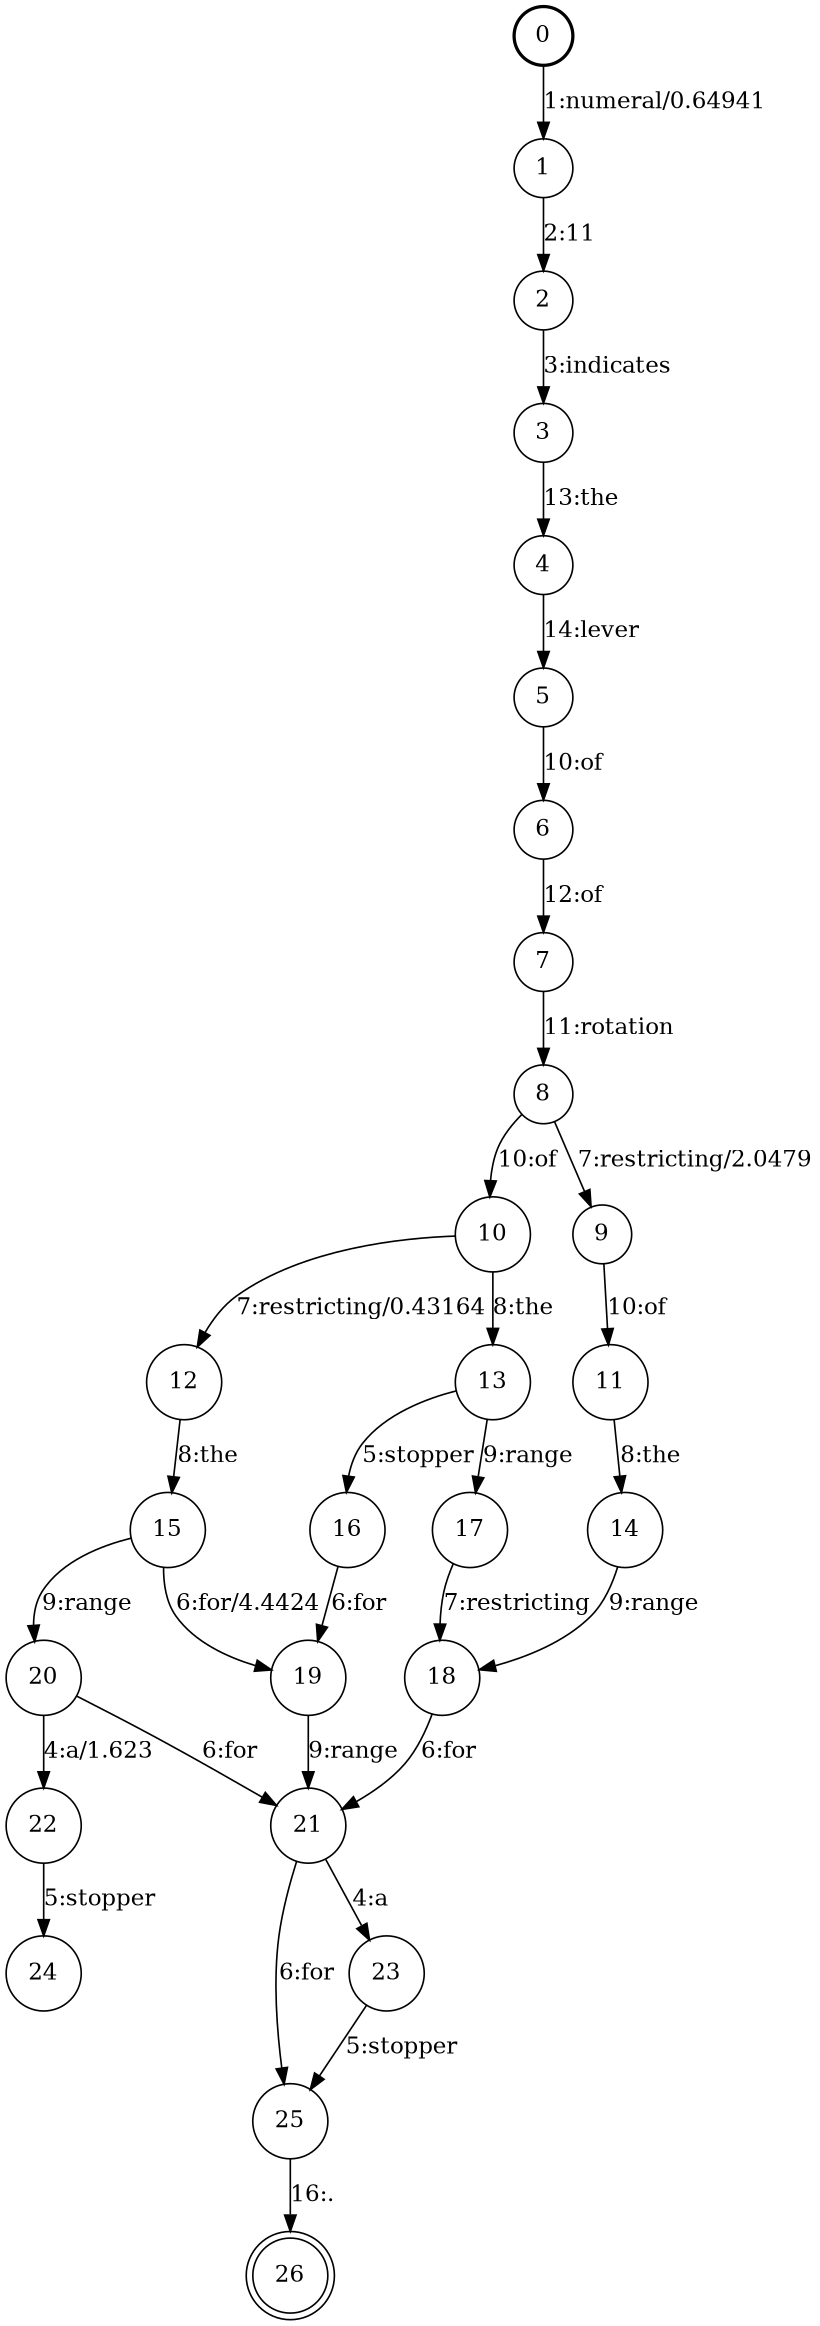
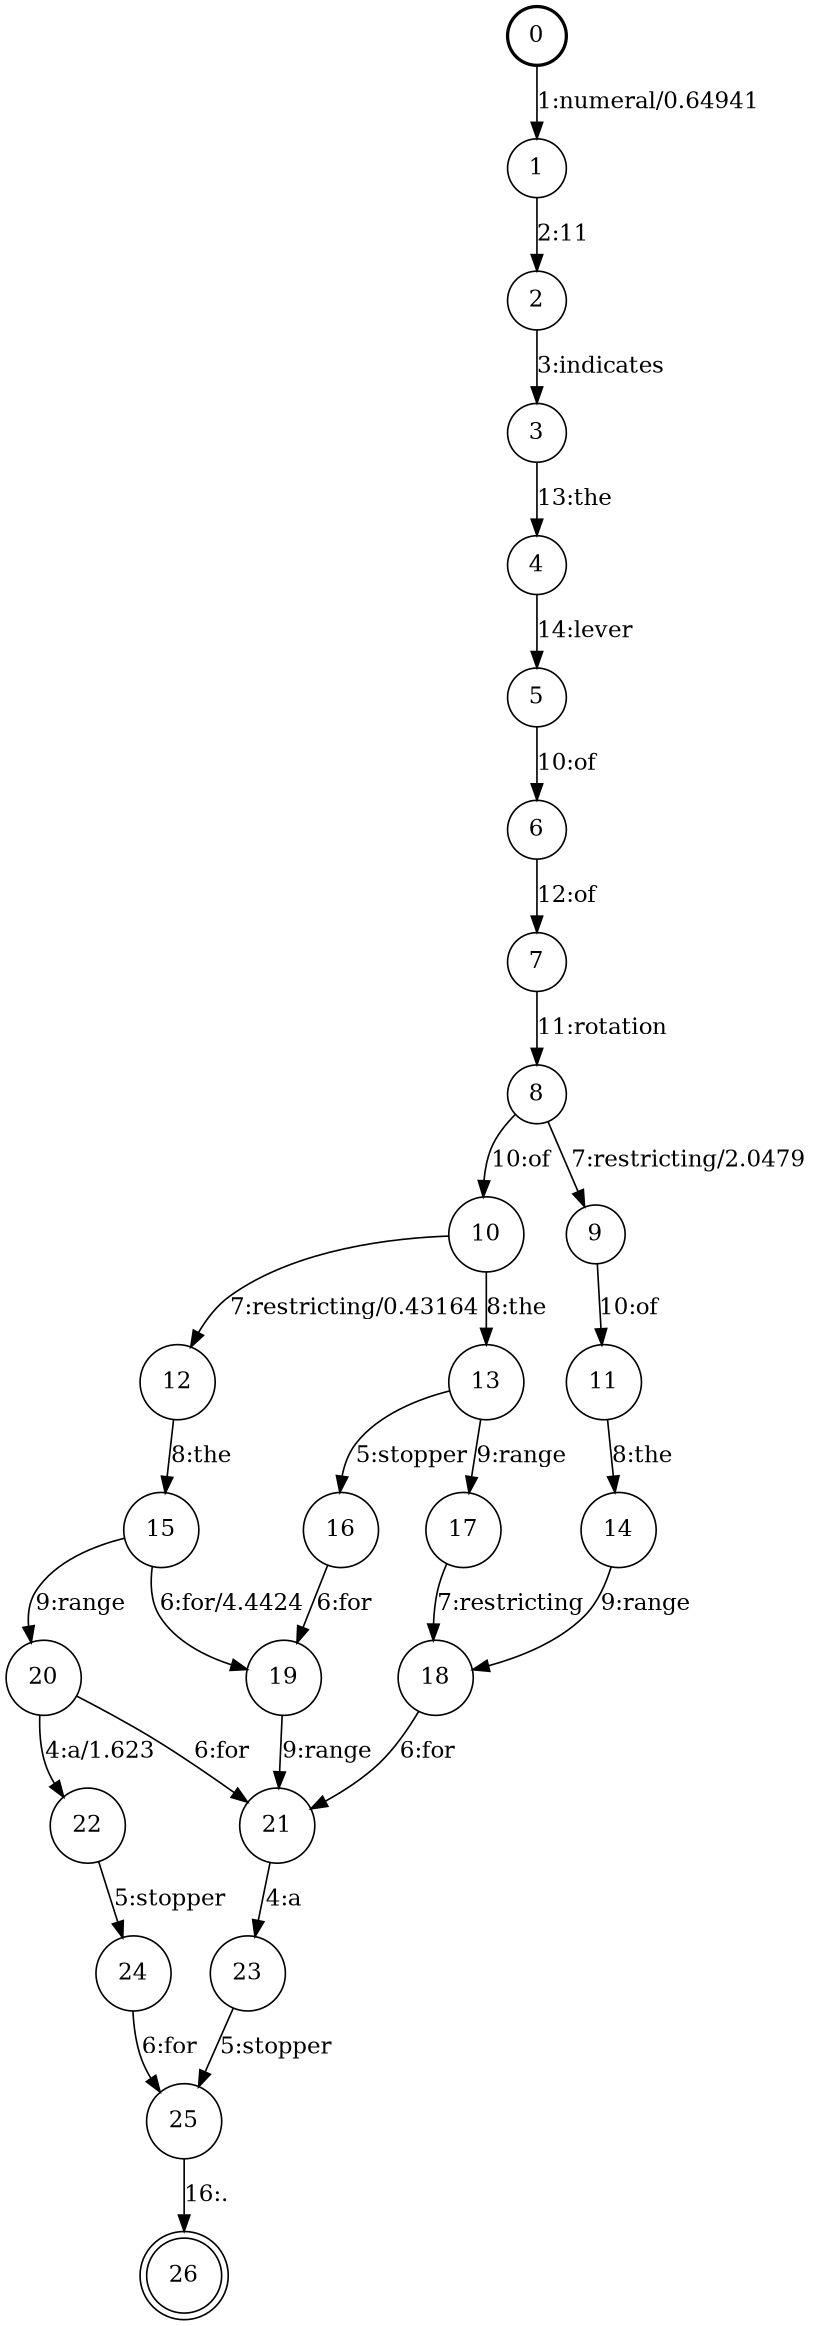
edge "21" -> "25": now "24" -> "25"
